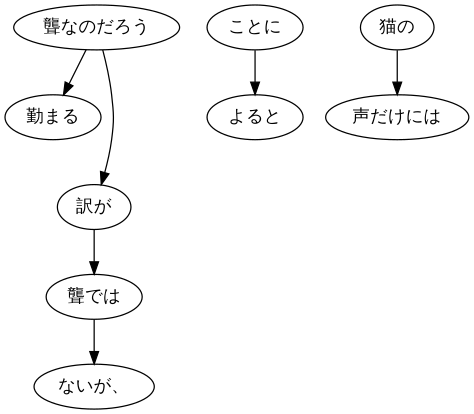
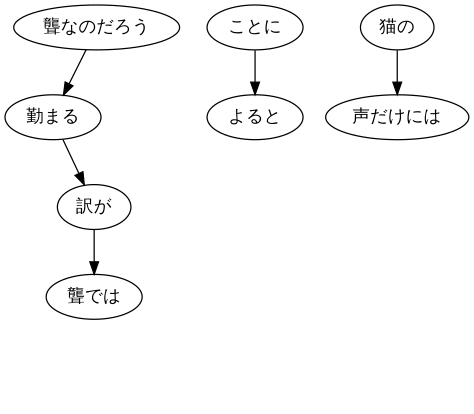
edge "聾なのだろう" -> "訳が": now "勤まる" -> "訳が"
node "ないが、": removed
